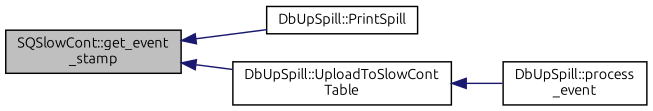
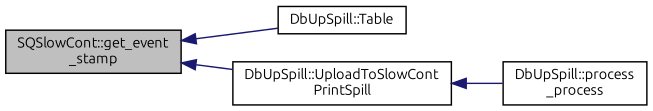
node "DbUpSpill::PrintSpill": label "DbUpSpill::PrintSpill" -> "DbUpSpill::Table"
node "DbUpSpill::UploadToSlowCont Table": label "DbUpSpill::UploadToSlowCont Table" -> "DbUpSpill::UploadToSlowCont PrintSpill"
node "DbUpSpill::process _event": label "DbUpSpill::process _event" -> "DbUpSpill::process _process"
